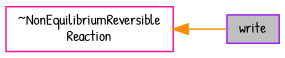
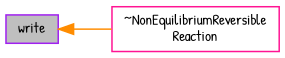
edge "write" -> "~NonEquilibriumReversible Reaction": reversed
